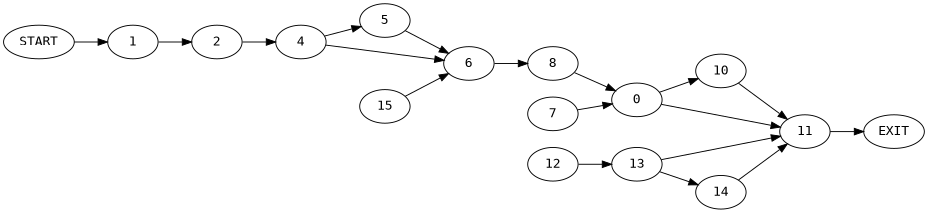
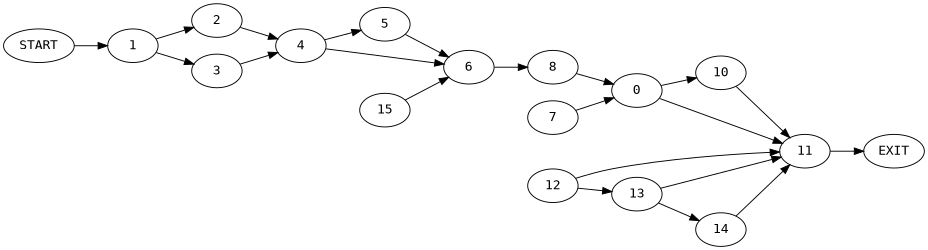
node "3": added
edge "12" -> "11": added
